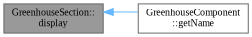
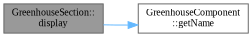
edge "GreenhouseComponent ::getName" -> "GreenhouseSection:: display": reversed
